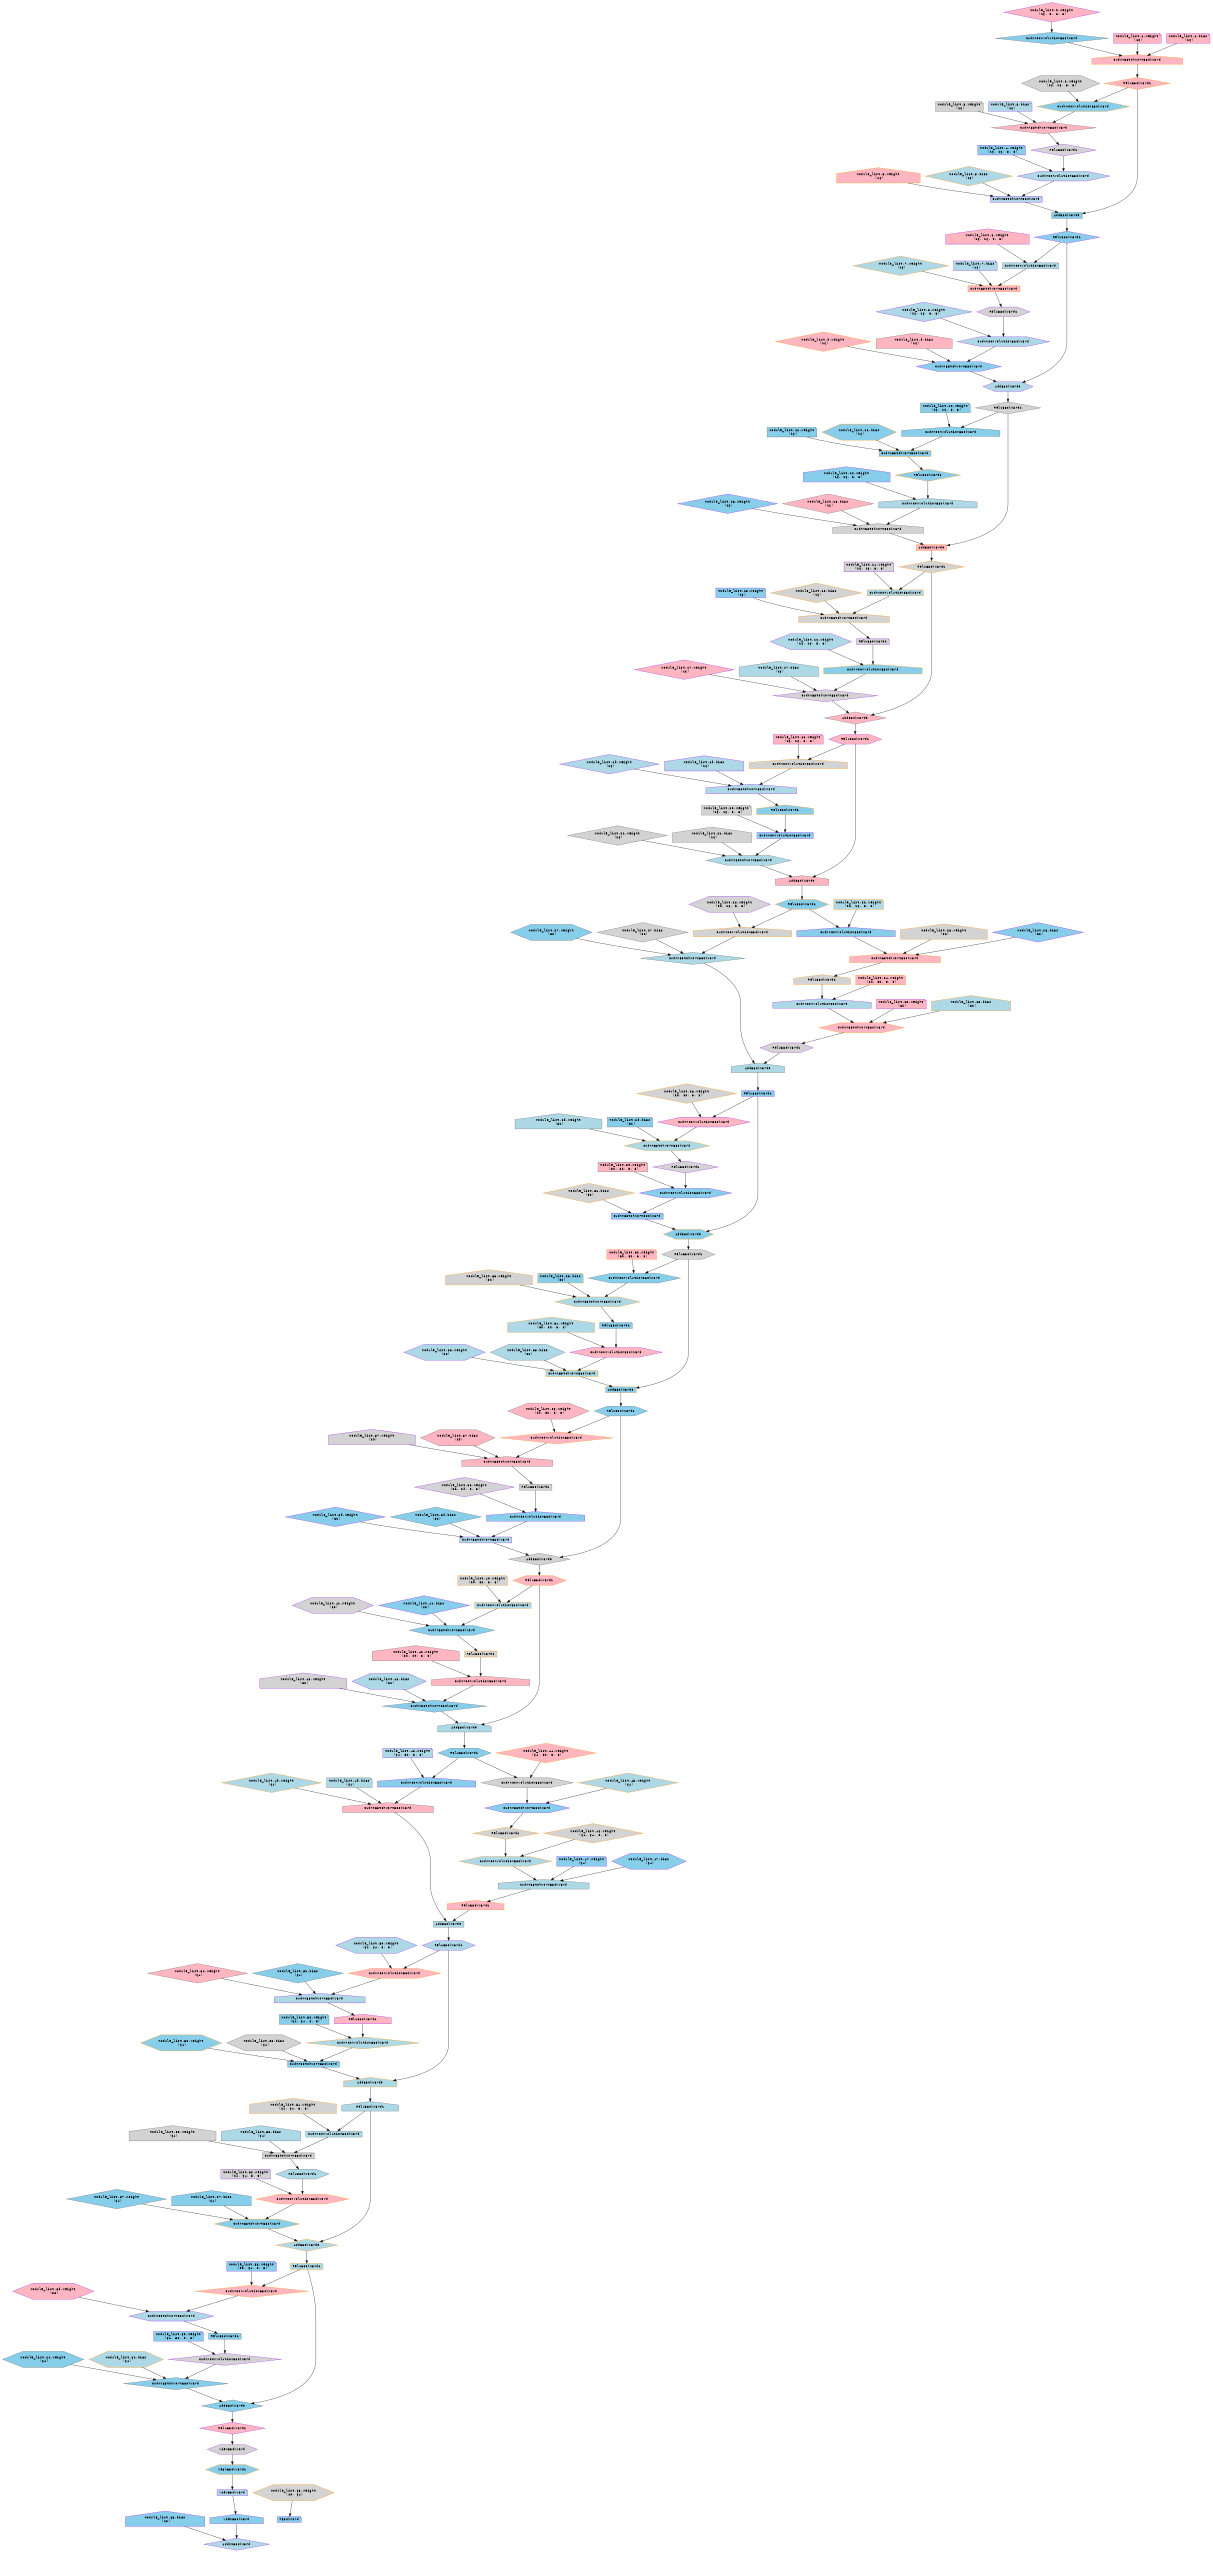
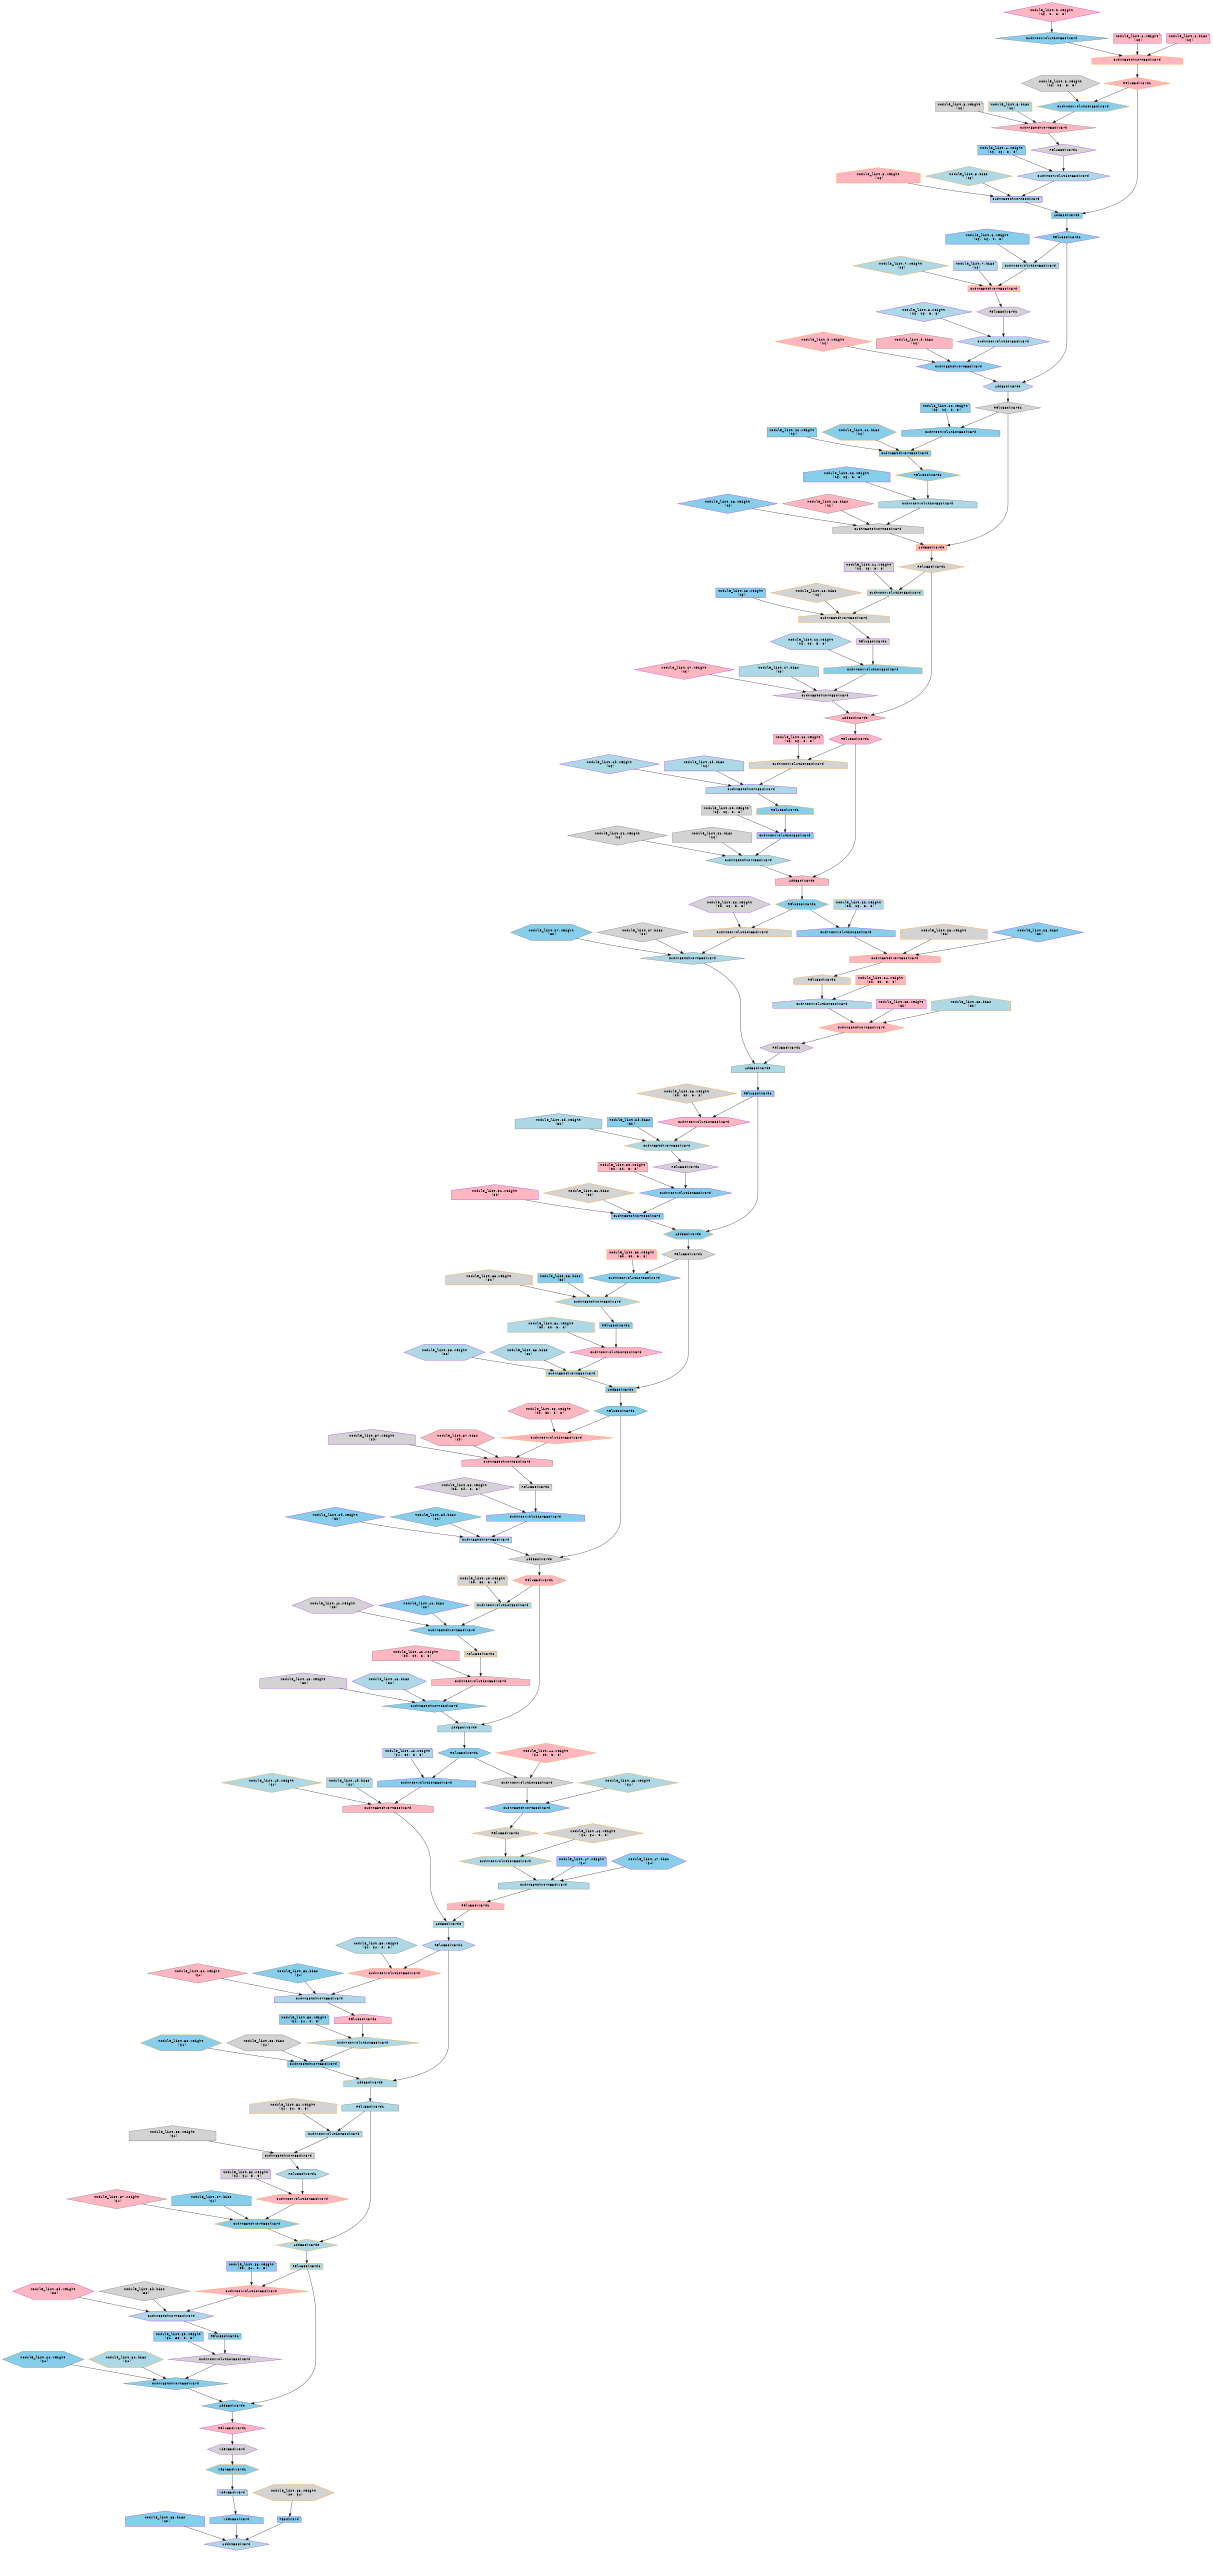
node "module_list.3.bias (16)": color purple -> darkorange
node "module_list.6.weight (16, 16, 3, 3)": fillcolor lightpink -> skyblue
node "module_list.31.weight (32)": added
node "module_list.50.weight (64, 64, 3, 3)": color purple -> gray40
node "module_list.55.bias (64)": removed
node "module_list.57.weight (64)": fillcolor skyblue -> lightpink
node "module_list.59.bias (58)": added
edge "TBackward" -> "AddmmBackward": added
